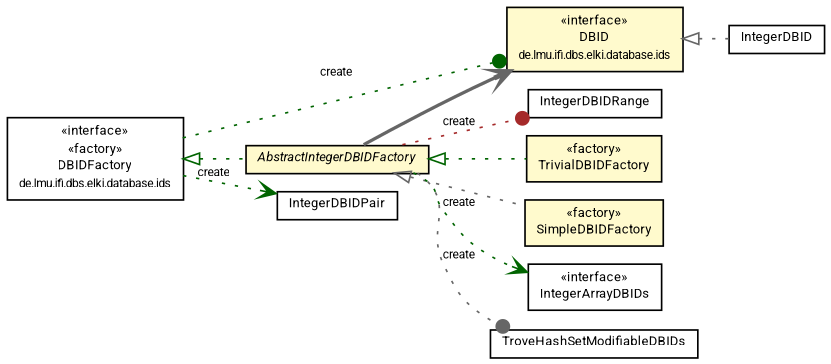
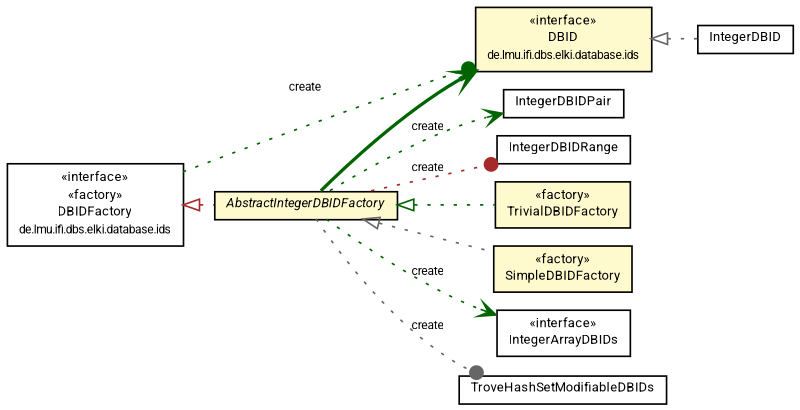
edge "AbstractIntegerDBIDFactory" -> "DBID": color gray40 -> darkgreen
edge "AbstractIntegerDBIDFactory" -> "DBIDFactory": color darkgreen -> brown
edge "DBIDFactory" -> "IntegerDBIDPair": now "AbstractIntegerDBIDFactory" -> "IntegerDBIDPair"
